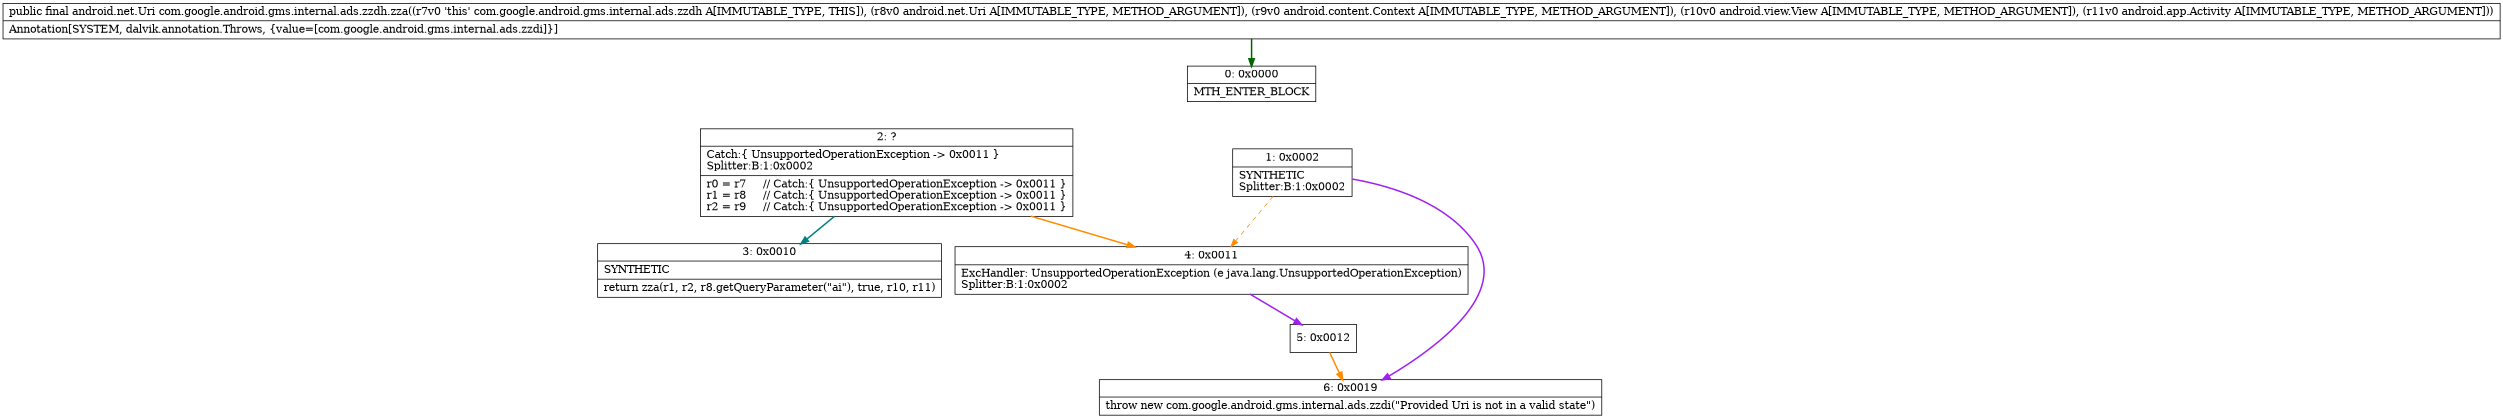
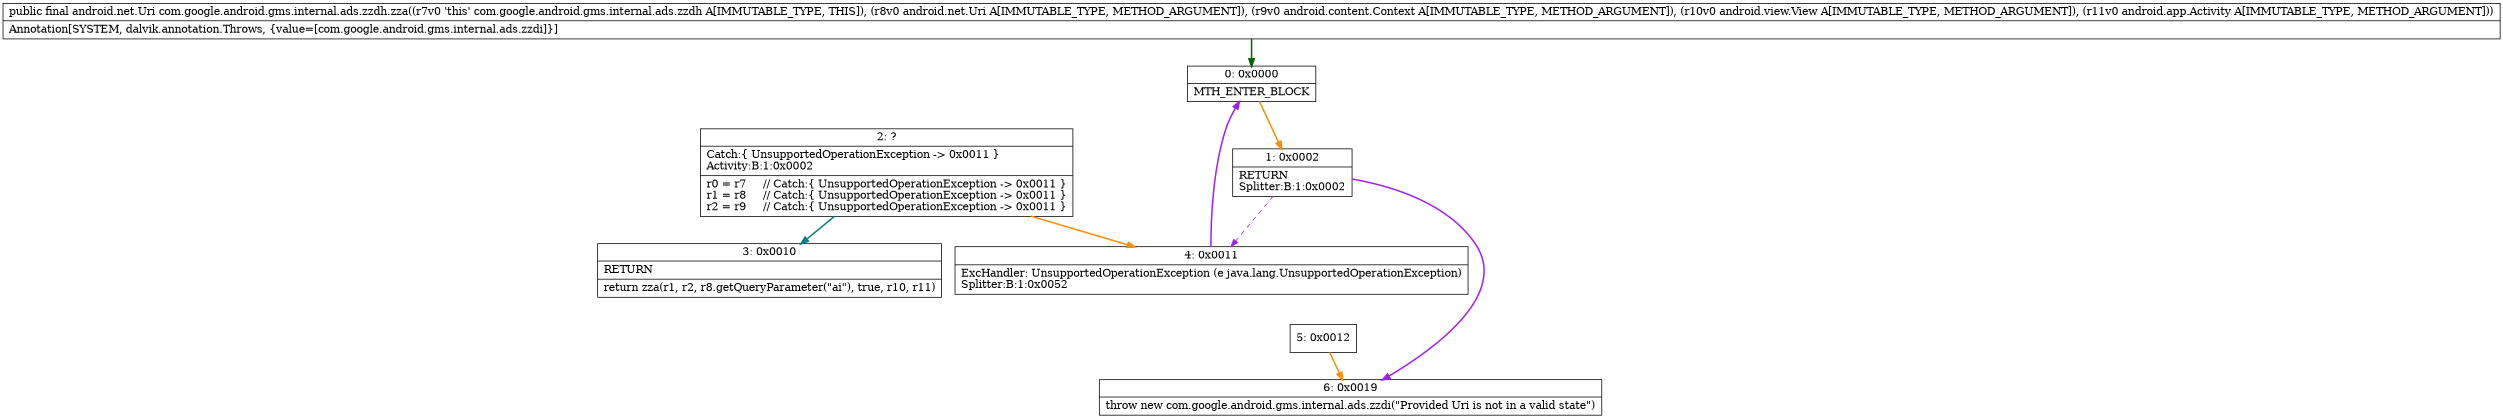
edge "0: 0x0000" -> "1: 0x0002": added
node "2: ?": text "Splitter:B:1:0x0002" -> "Activity:B:1:0x0002"
node "1: 0x0002": text "SYNTHETIC" -> "RETURN"
edge "1: 0x0002" -> "4: 0x0011": color darkorange -> purple
node "3: 0x0010": text "SYNTHETIC" -> "RETURN"
node "4: 0x0011": text "Splitter:B:1:0x0002" -> "Splitter:B:1:0x0052"
edge "4: 0x0011" -> "5: 0x0012": now "4: 0x0011" -> "0: 0x0000"
